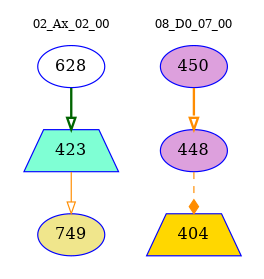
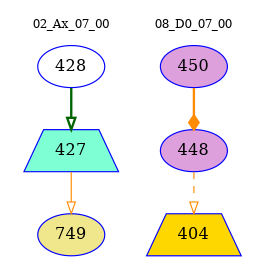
cluster "02_Ax_02_00": label "02_Ax_02_00" -> "02_Ax_07_00"
node "628": label "628" -> "428"
edge "450" -> "448": arrowhead onormal -> diamond
node "423": label "423" -> "427"
edge "448" -> "404": arrowhead diamond -> onormal
